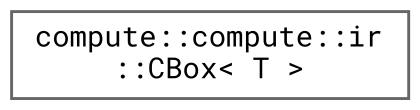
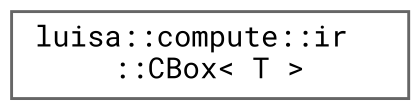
node "compute::compute::ir ::CBox< T >": label "compute::compute::ir ::CBox< T >" -> "luisa::compute::ir ::CBox< T >"
